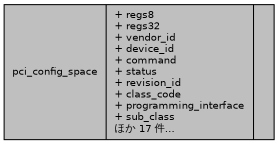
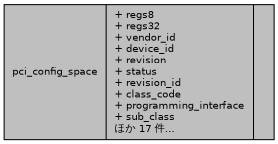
node "pci_config_space": text "+ command" -> "+ revision"
